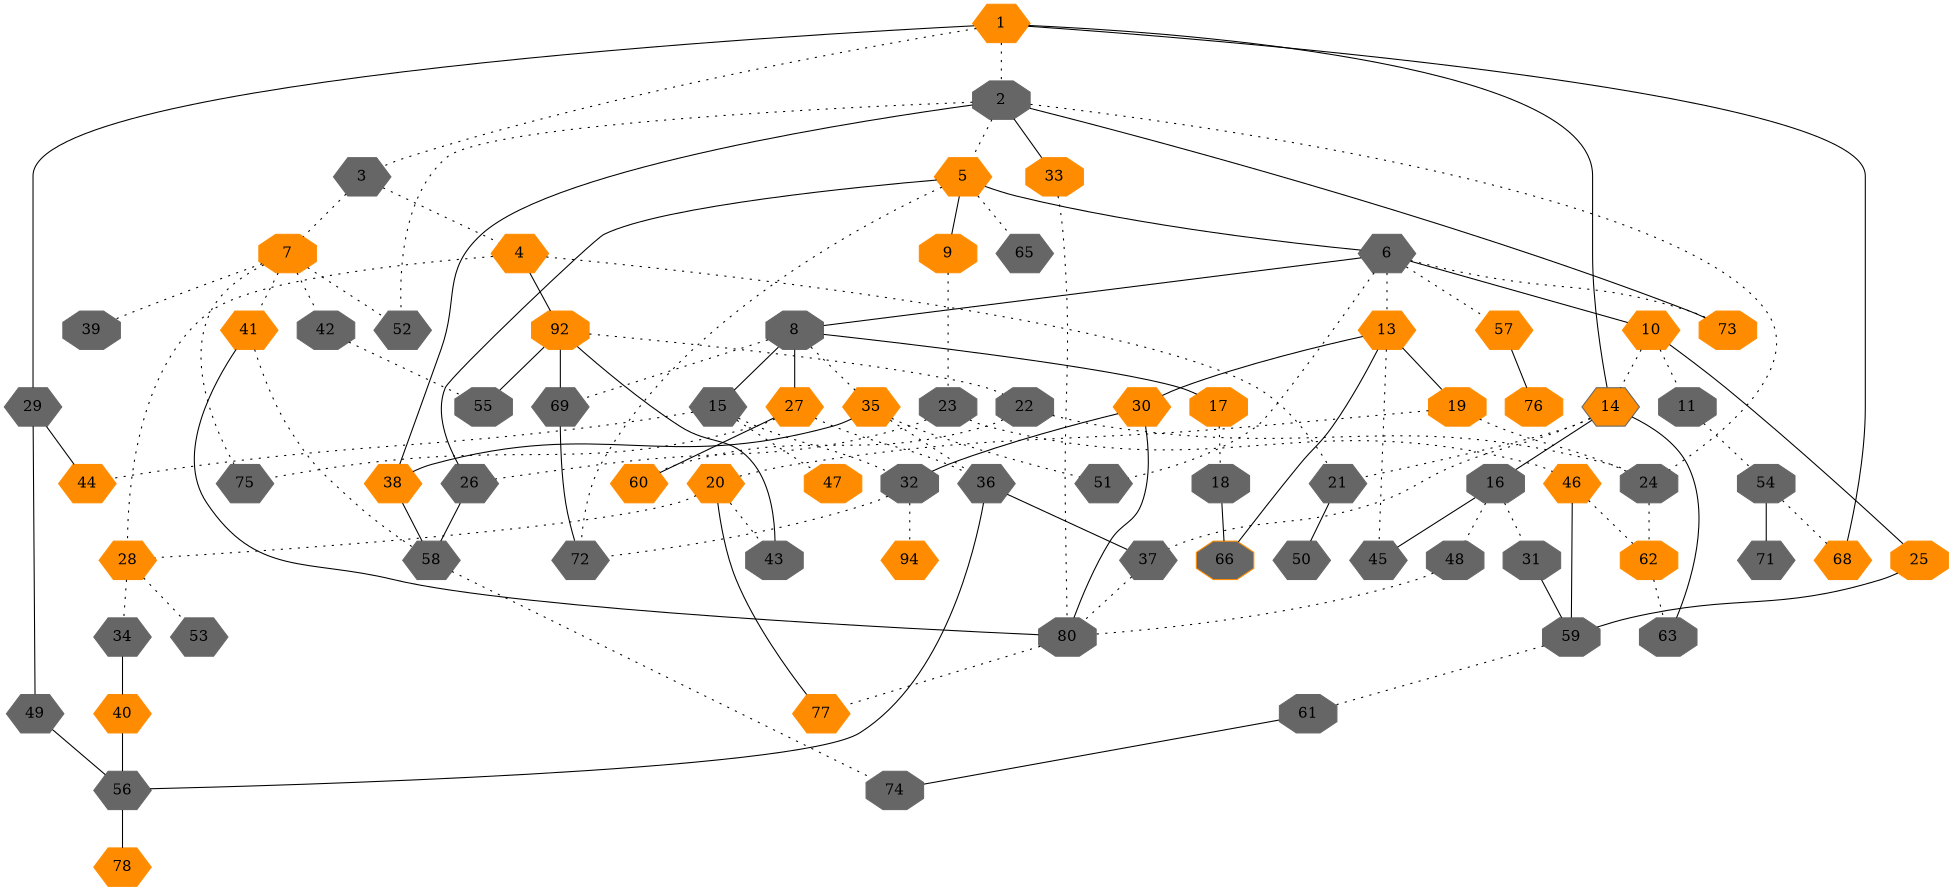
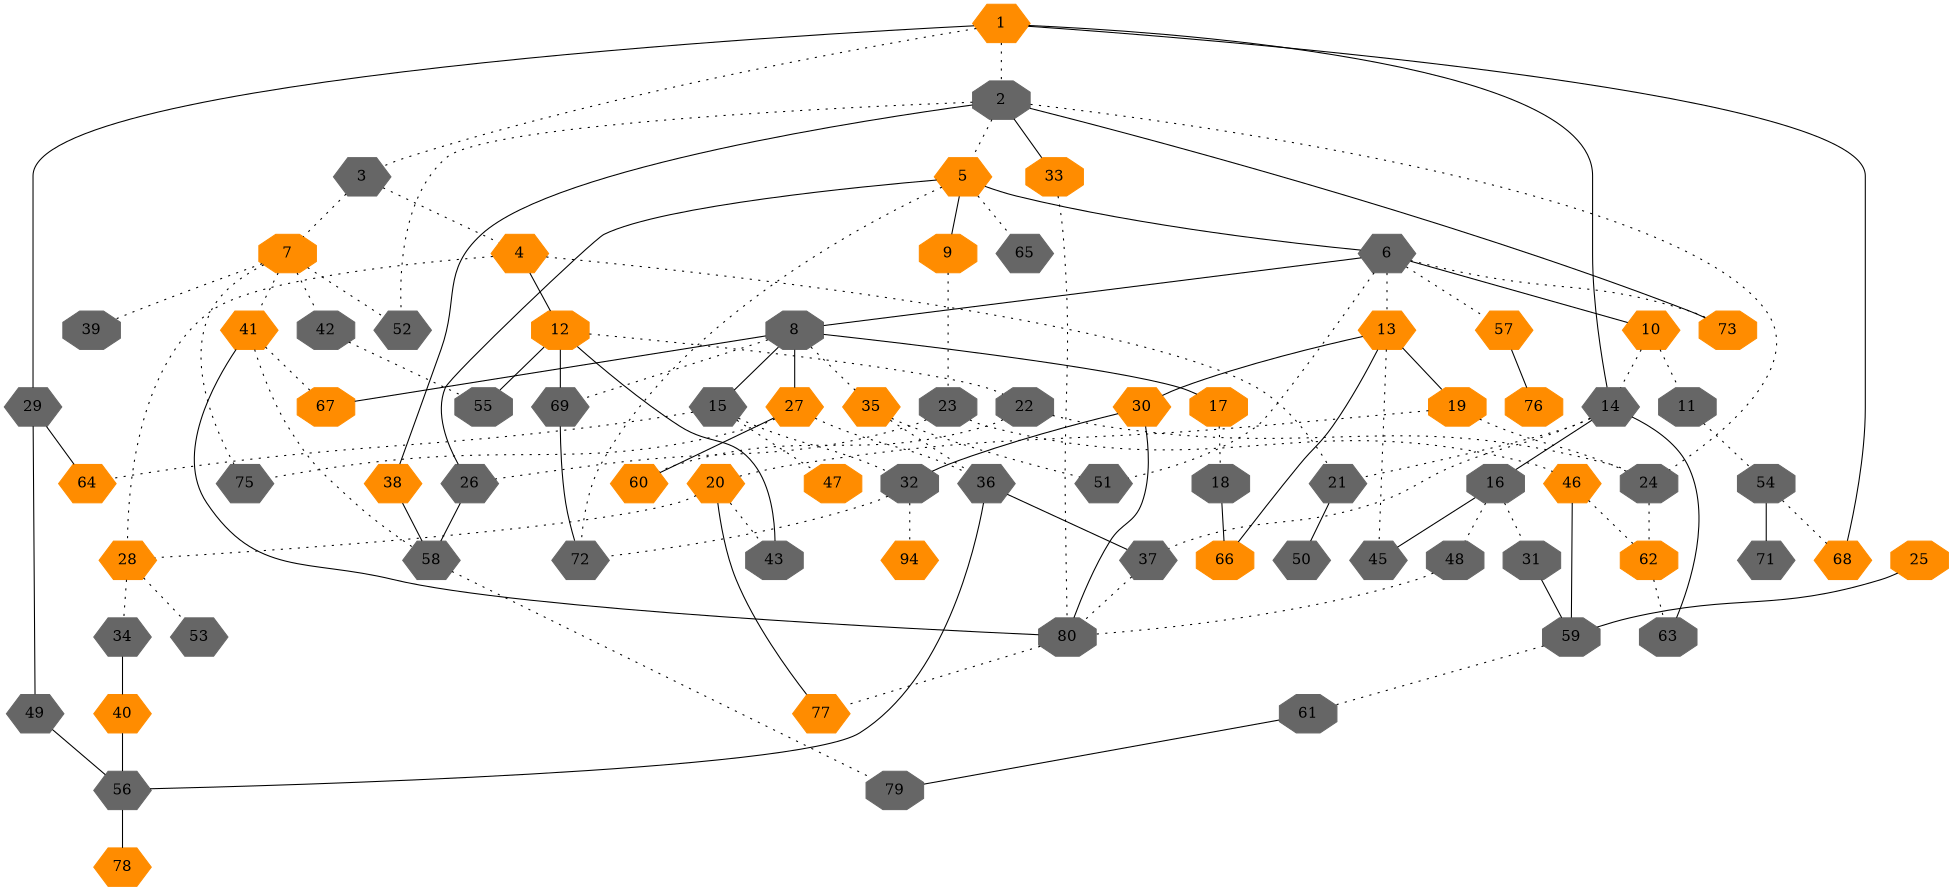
node "92": label "92" -> "12"
node "67": added
node "14": fillcolor darkorange -> gray40
edge "10" -- "25": removed
edge "35" -- "38": removed
node "44": label "44" -> "64"
node "66": fillcolor gray40 -> darkorange
node "74": label "74" -> "79"
